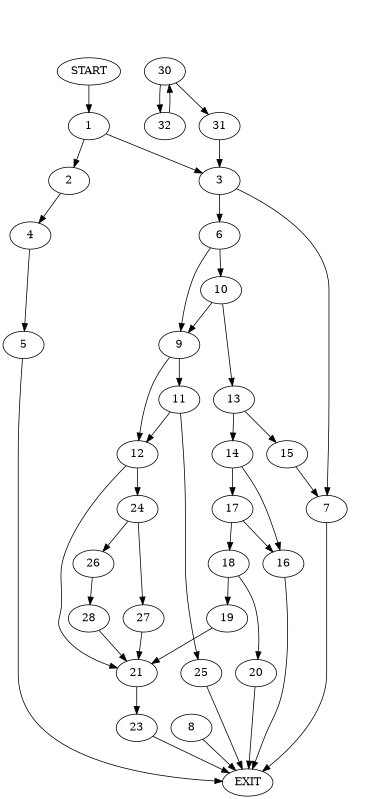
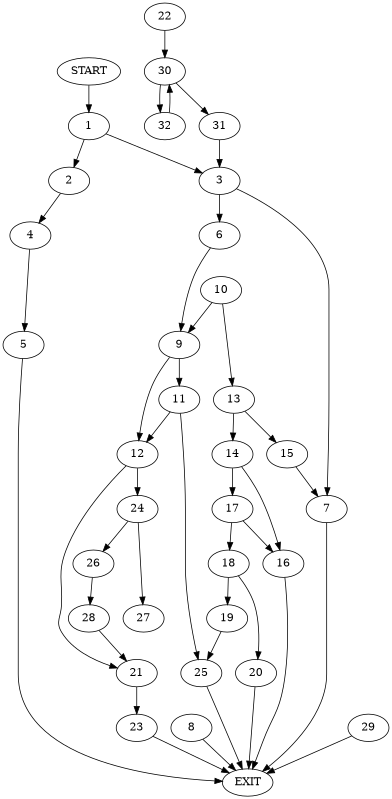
node "22": added
edge "6" -> "10": removed
edge "27" -> "21": removed
edge "19" -> "21": now "19" -> "25"
node "29": added
